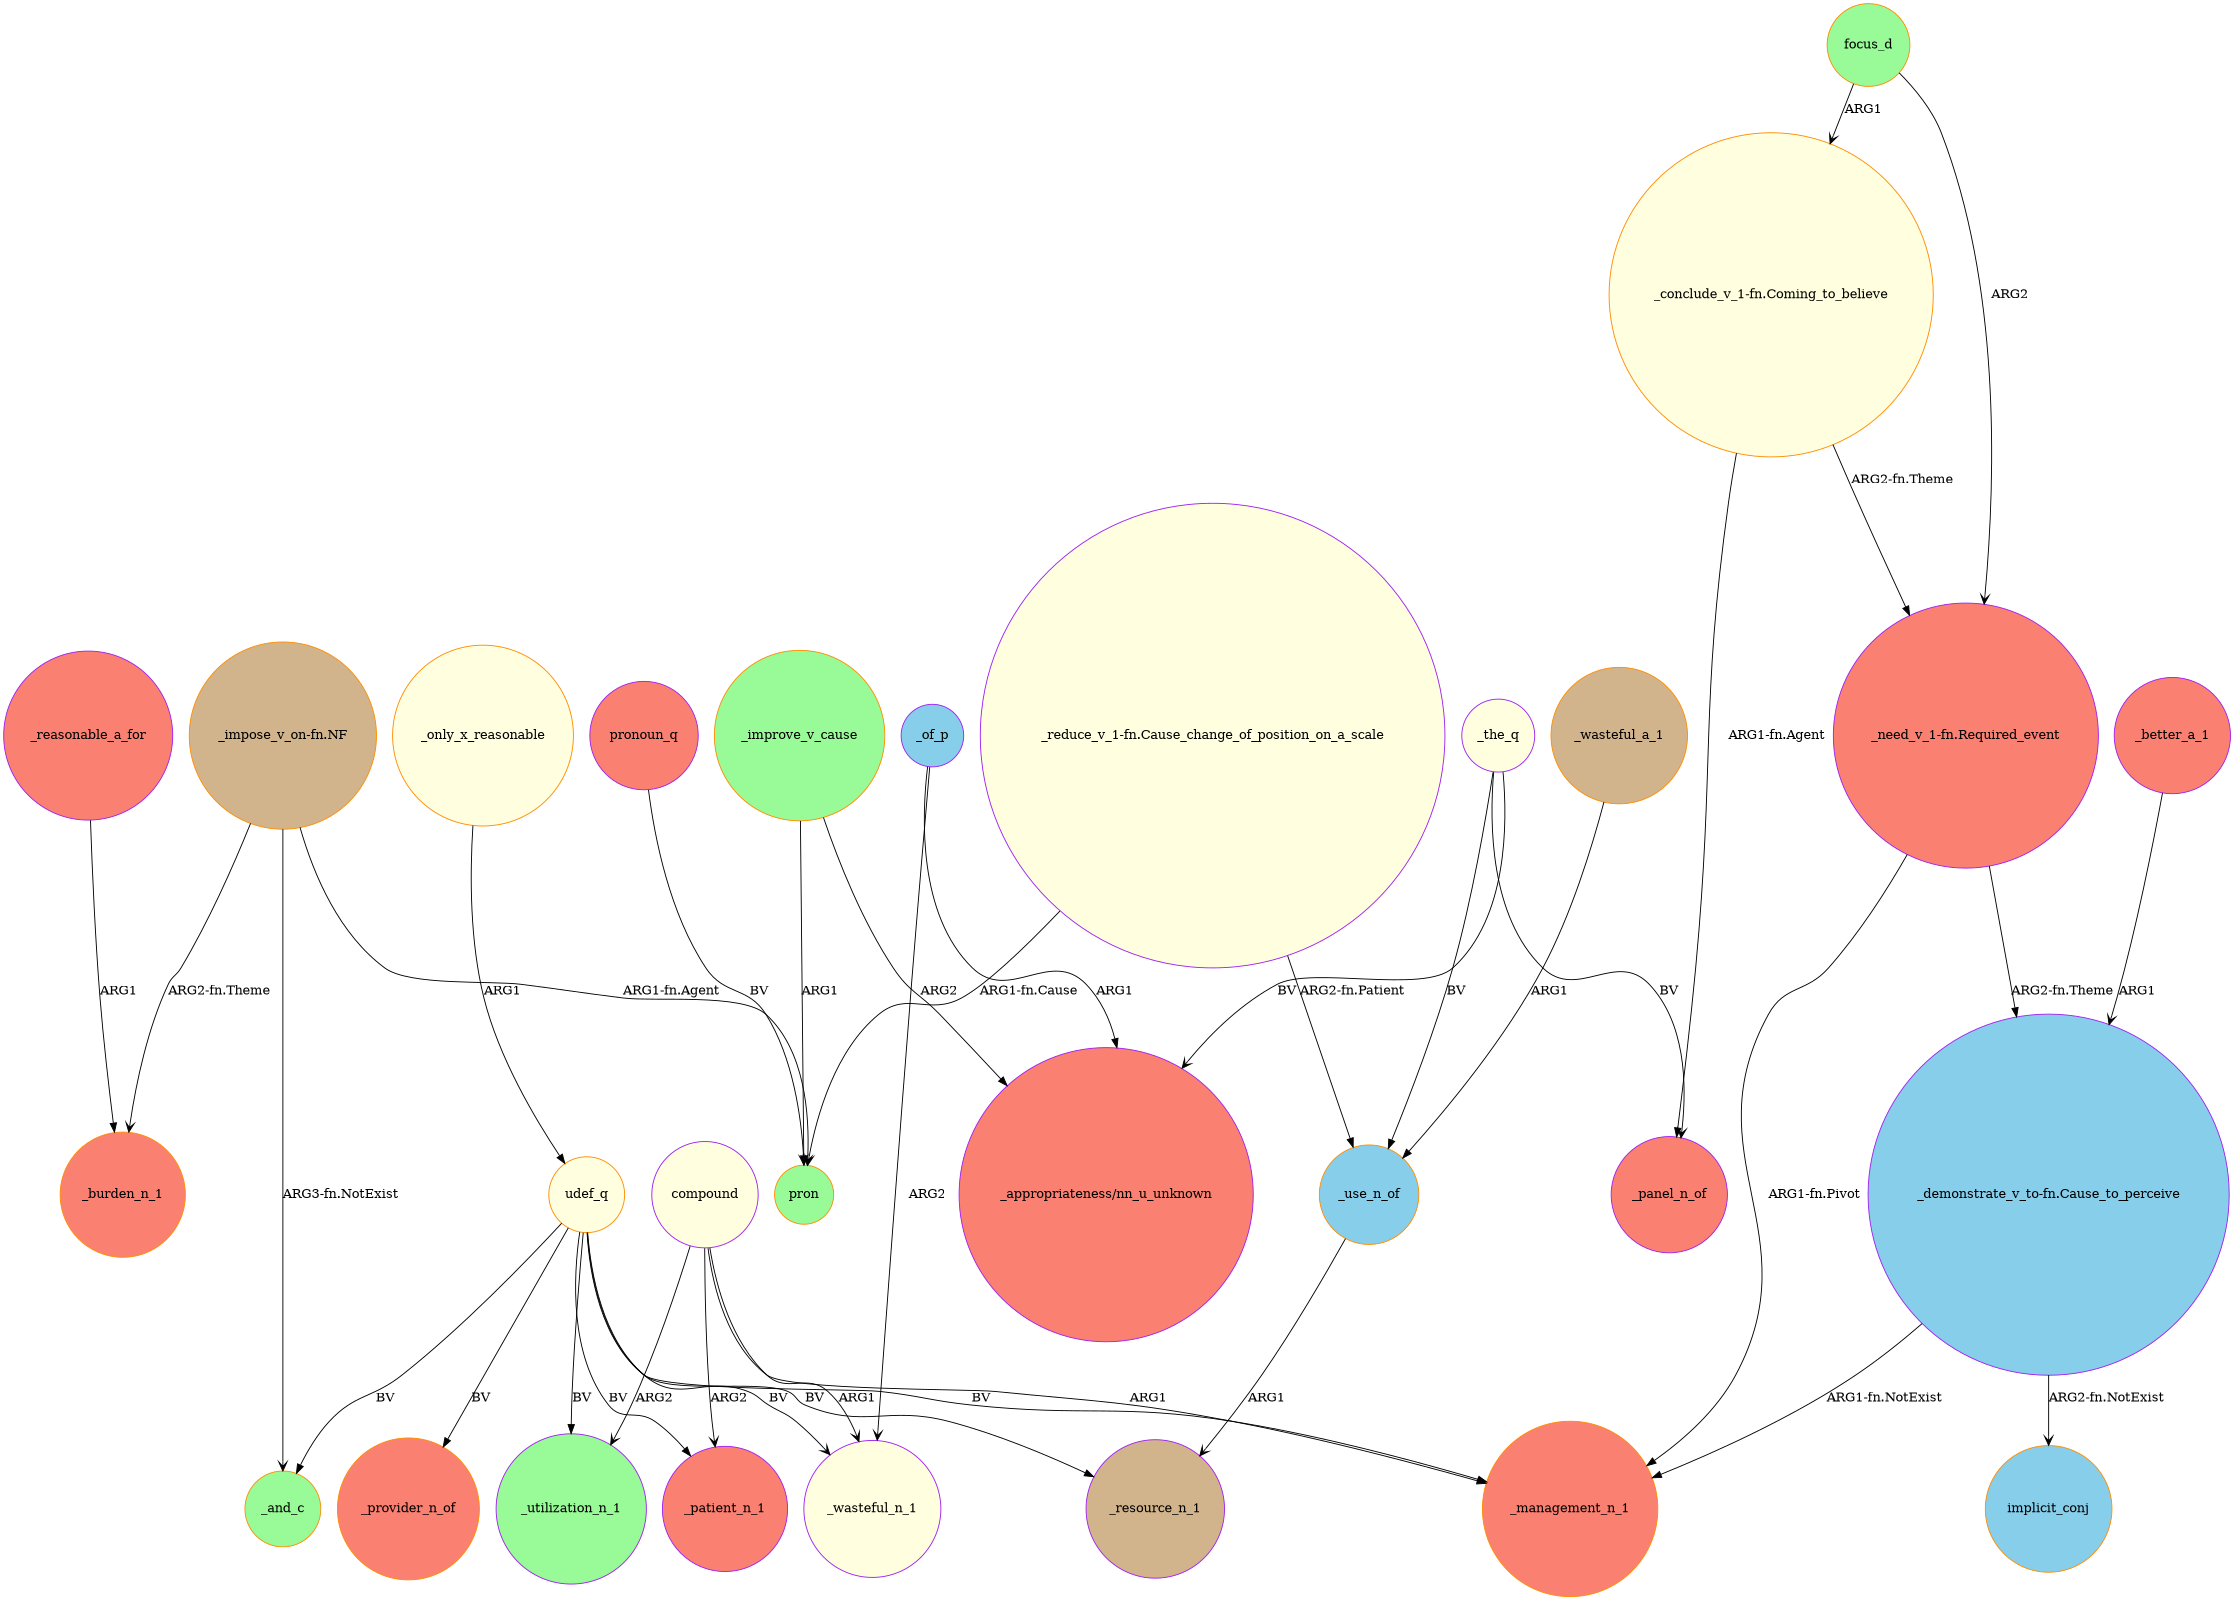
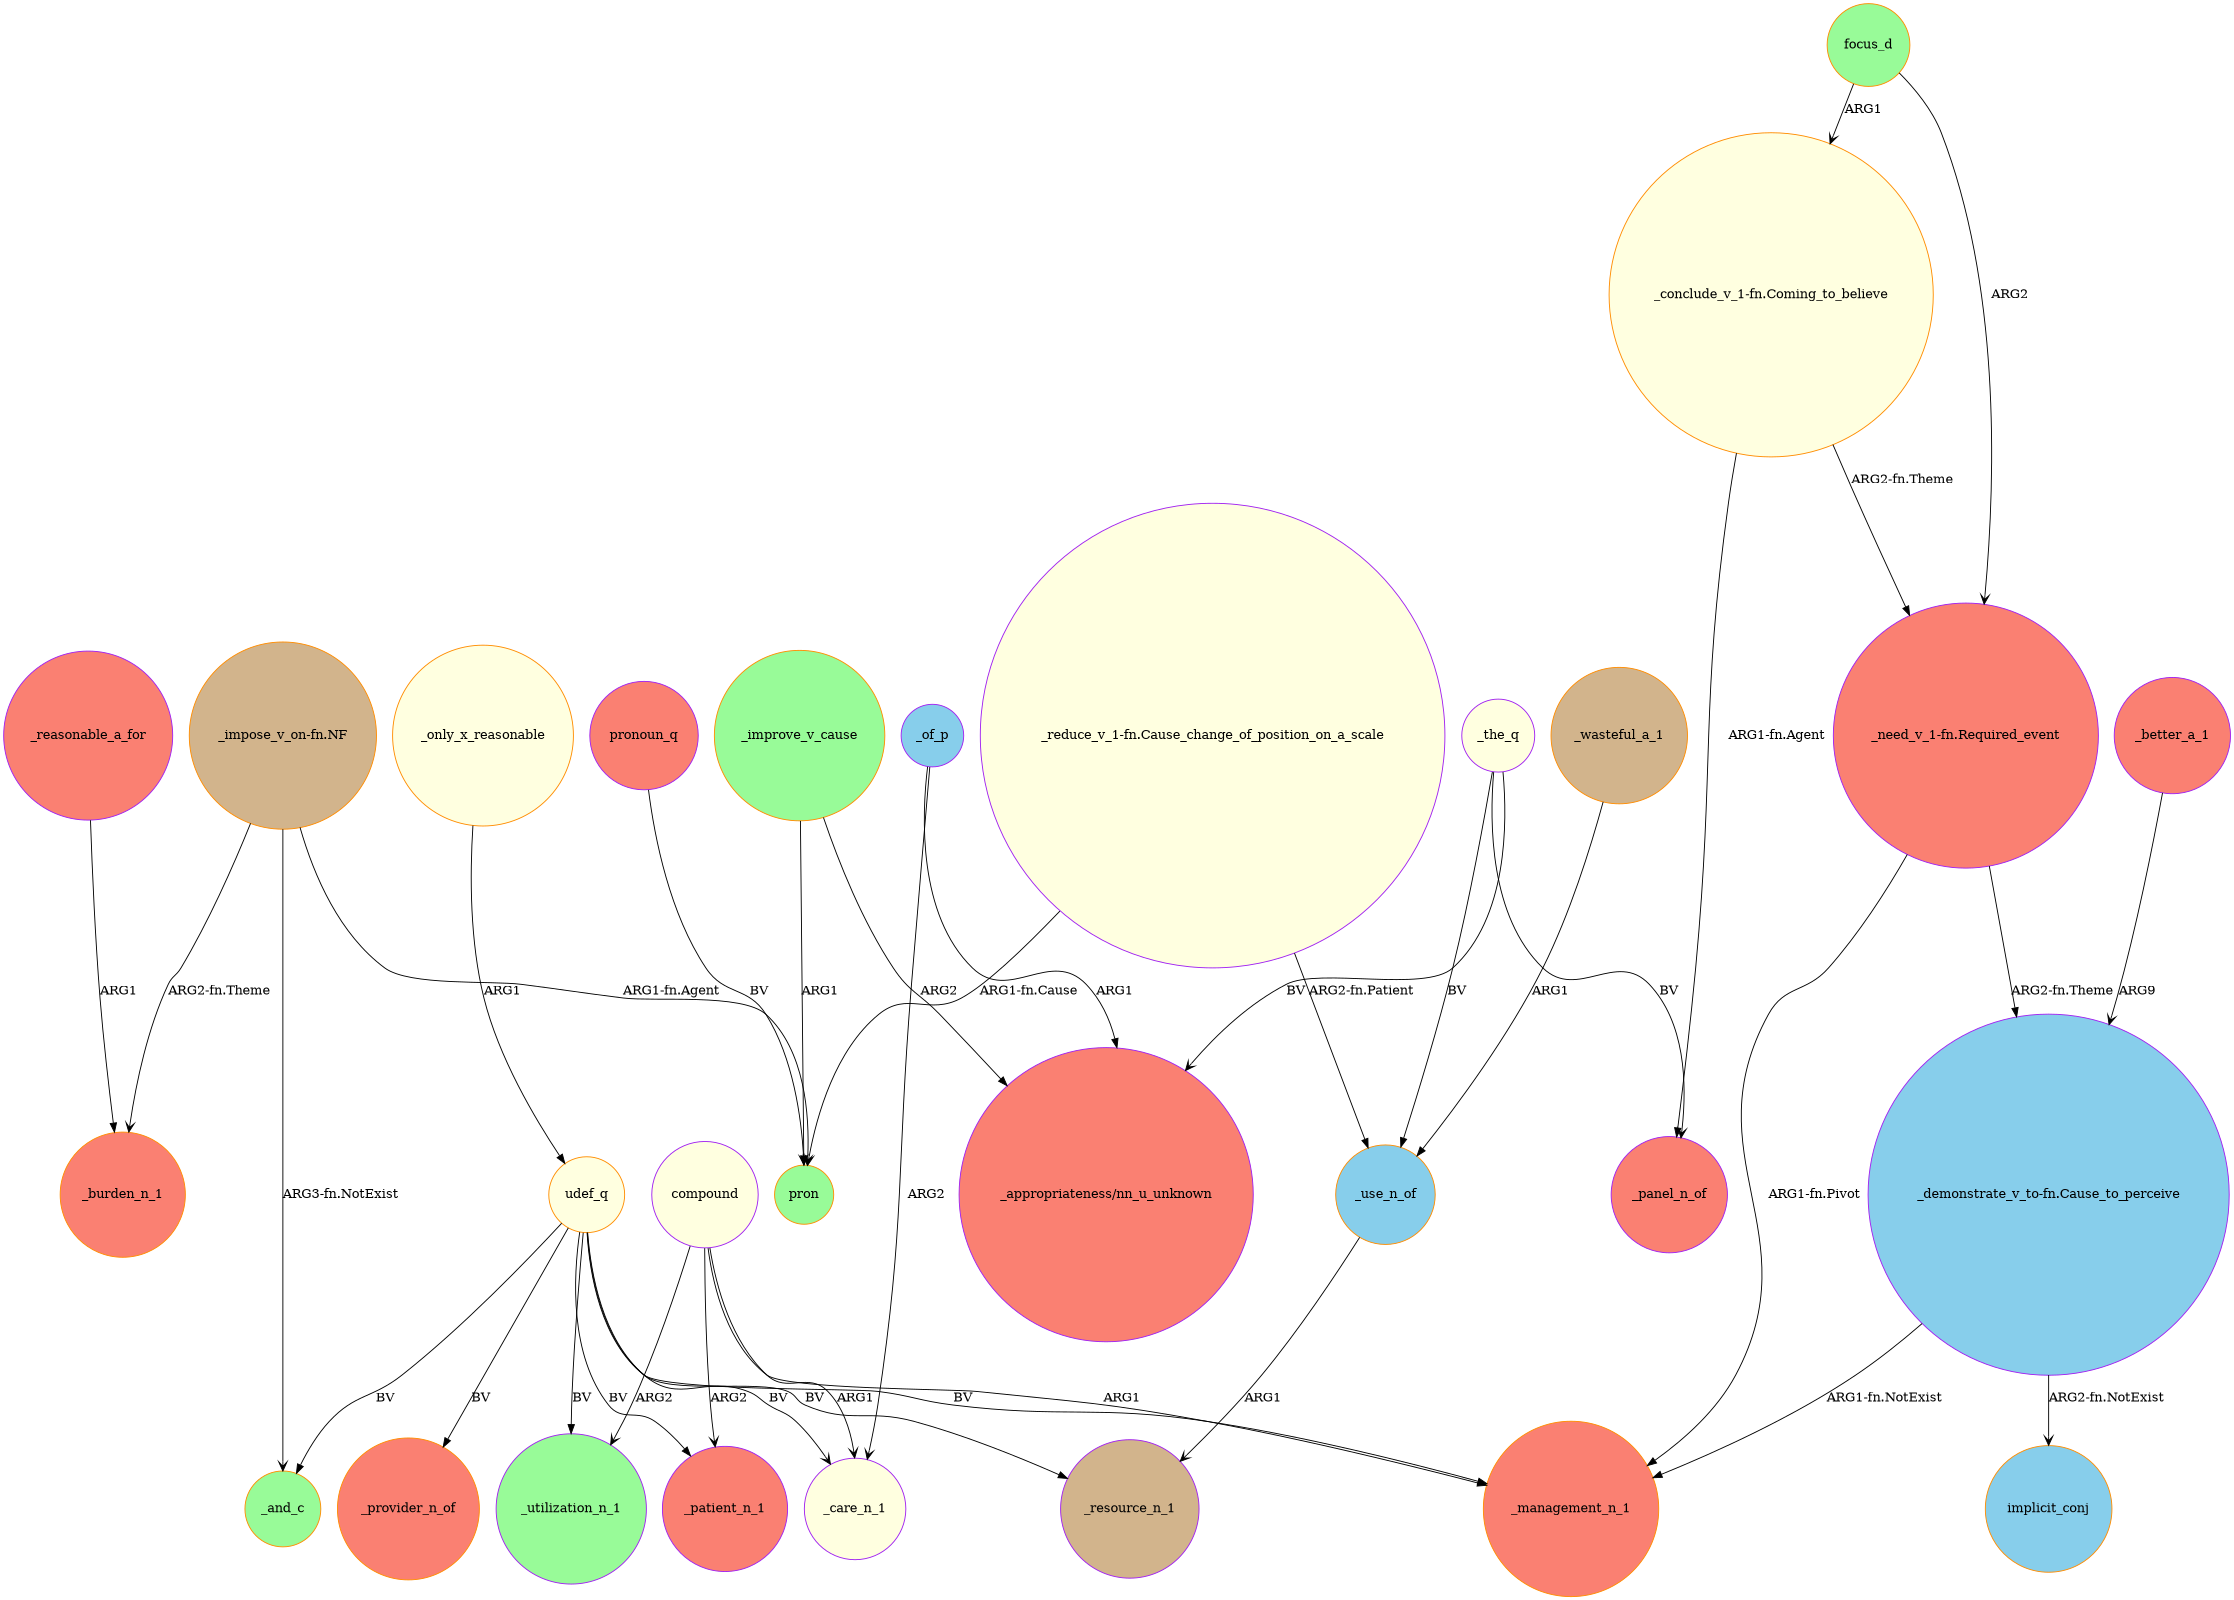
edge "_better_a_1" -> "_demonstrate_v_to-fn.Cause_to_perceive": label "ARG1" -> "ARG9"
node "_wasteful_n_1": label "_wasteful_n_1" -> "_care_n_1"
